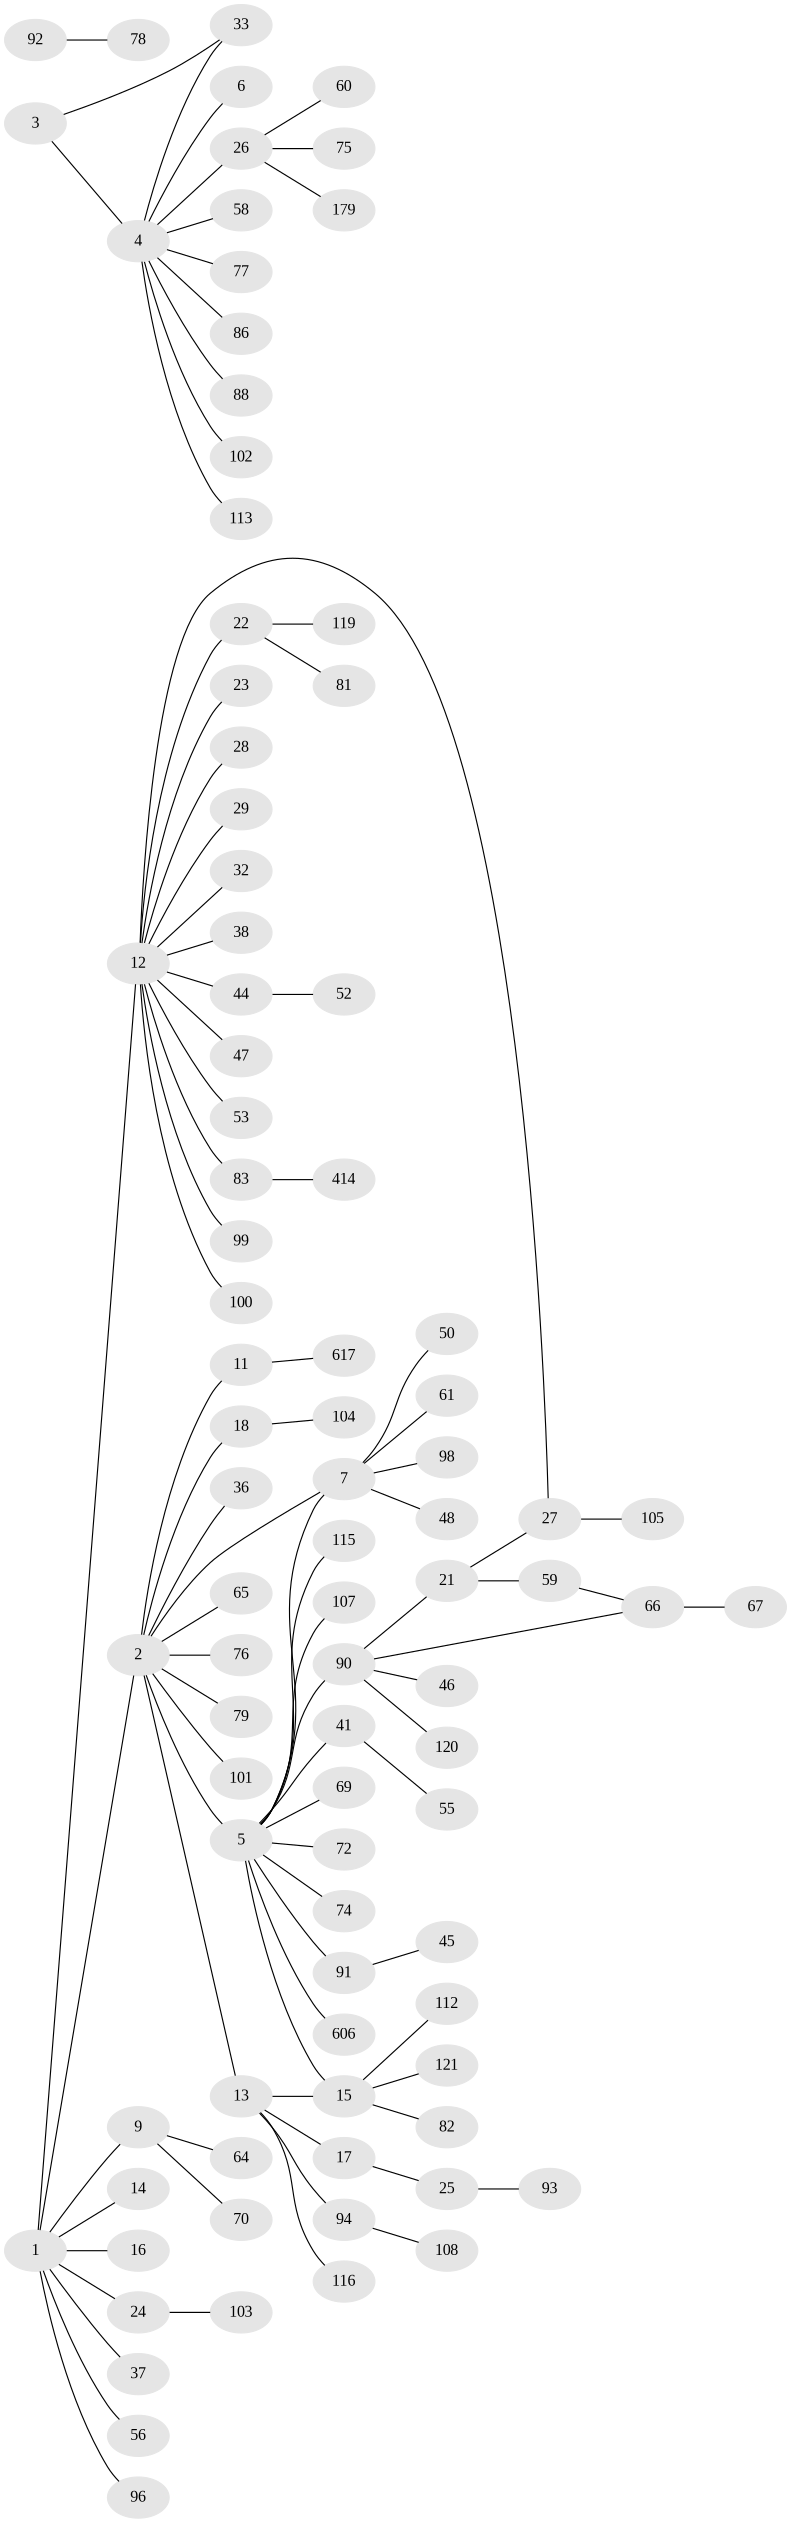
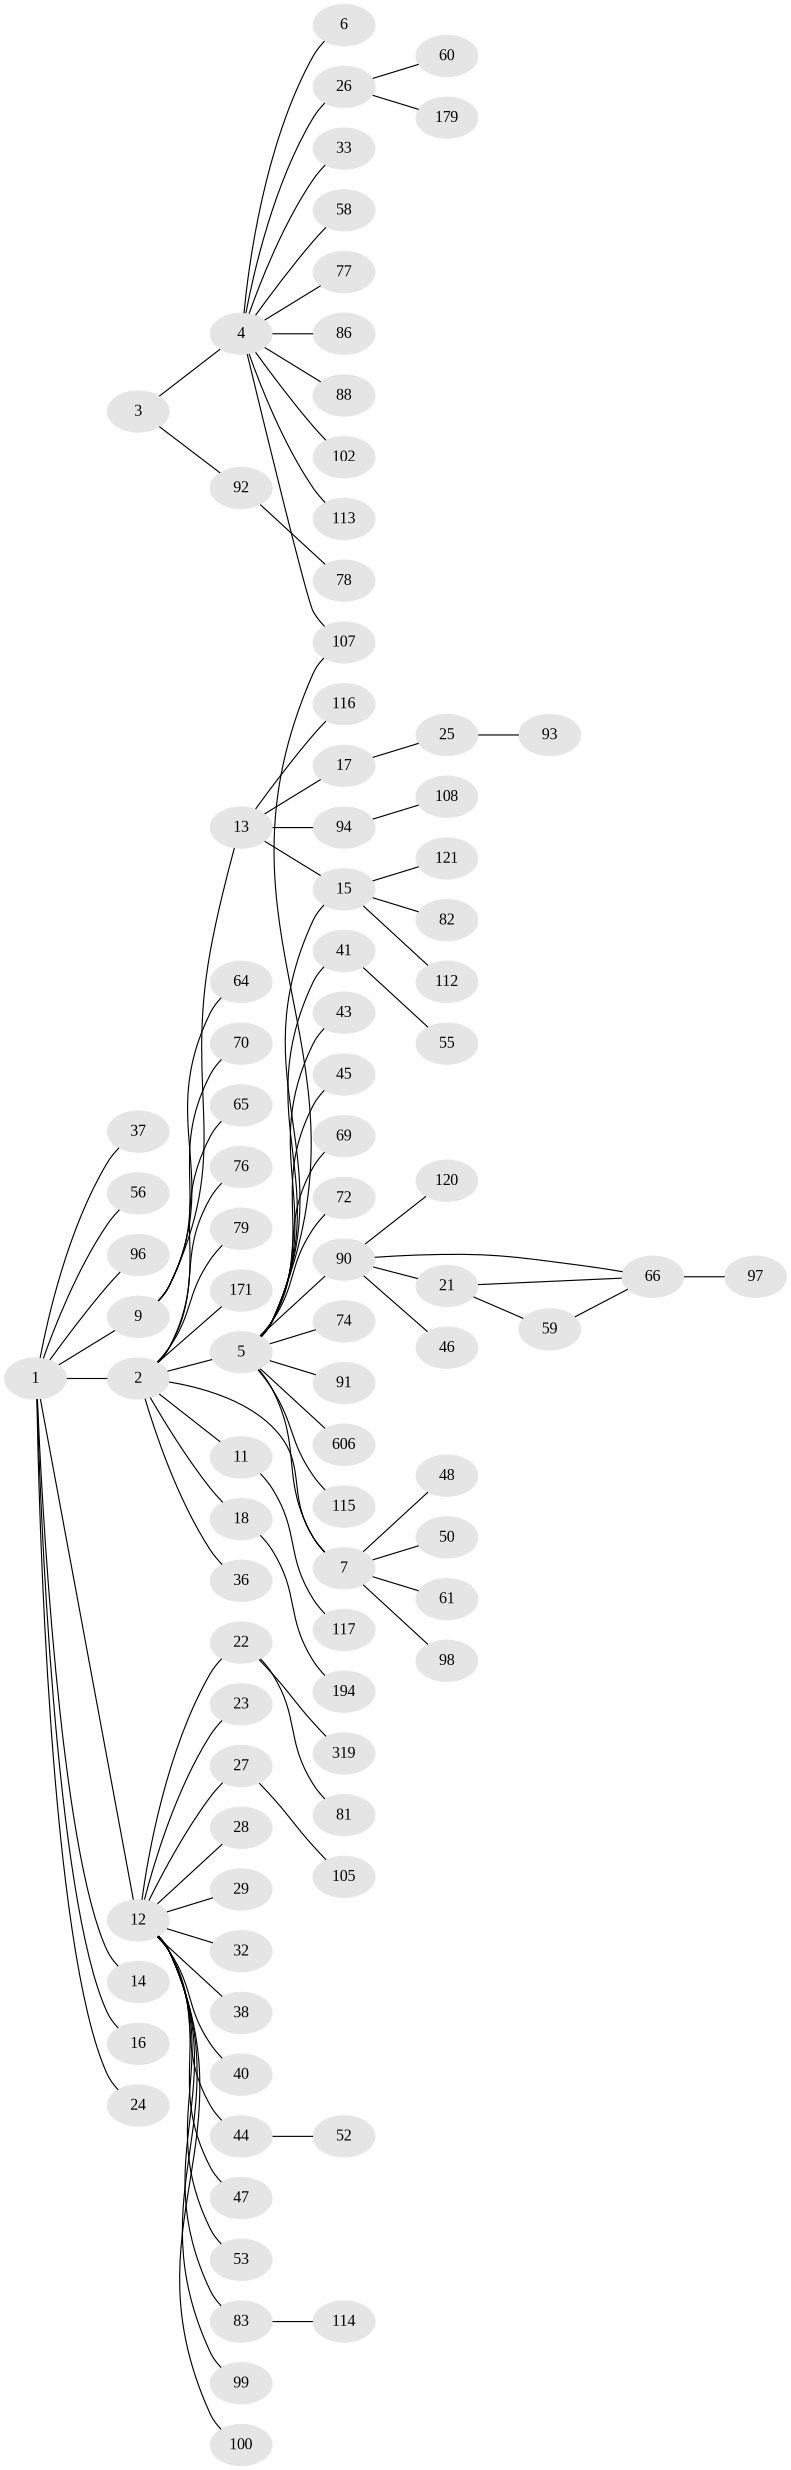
edge "33" -- "3": now "92" -- "3"
node "75": removed
edge "4" -- "107": added
node "119": label "119" -> "319"
node "43": added
node "414": label "414" -> "114"
node "617": label "617" -> "117"
node "104": label "104" -> "194"
edge "27" -- "21": now "66" -- "21"
node "67": label "67" -> "97"
node "101": label "101" -> "171"
edge "2" -- "13": now "9" -- "13"
edge "45" -- "91": now "45" -- "5"
node "40": added
node "103": removed
